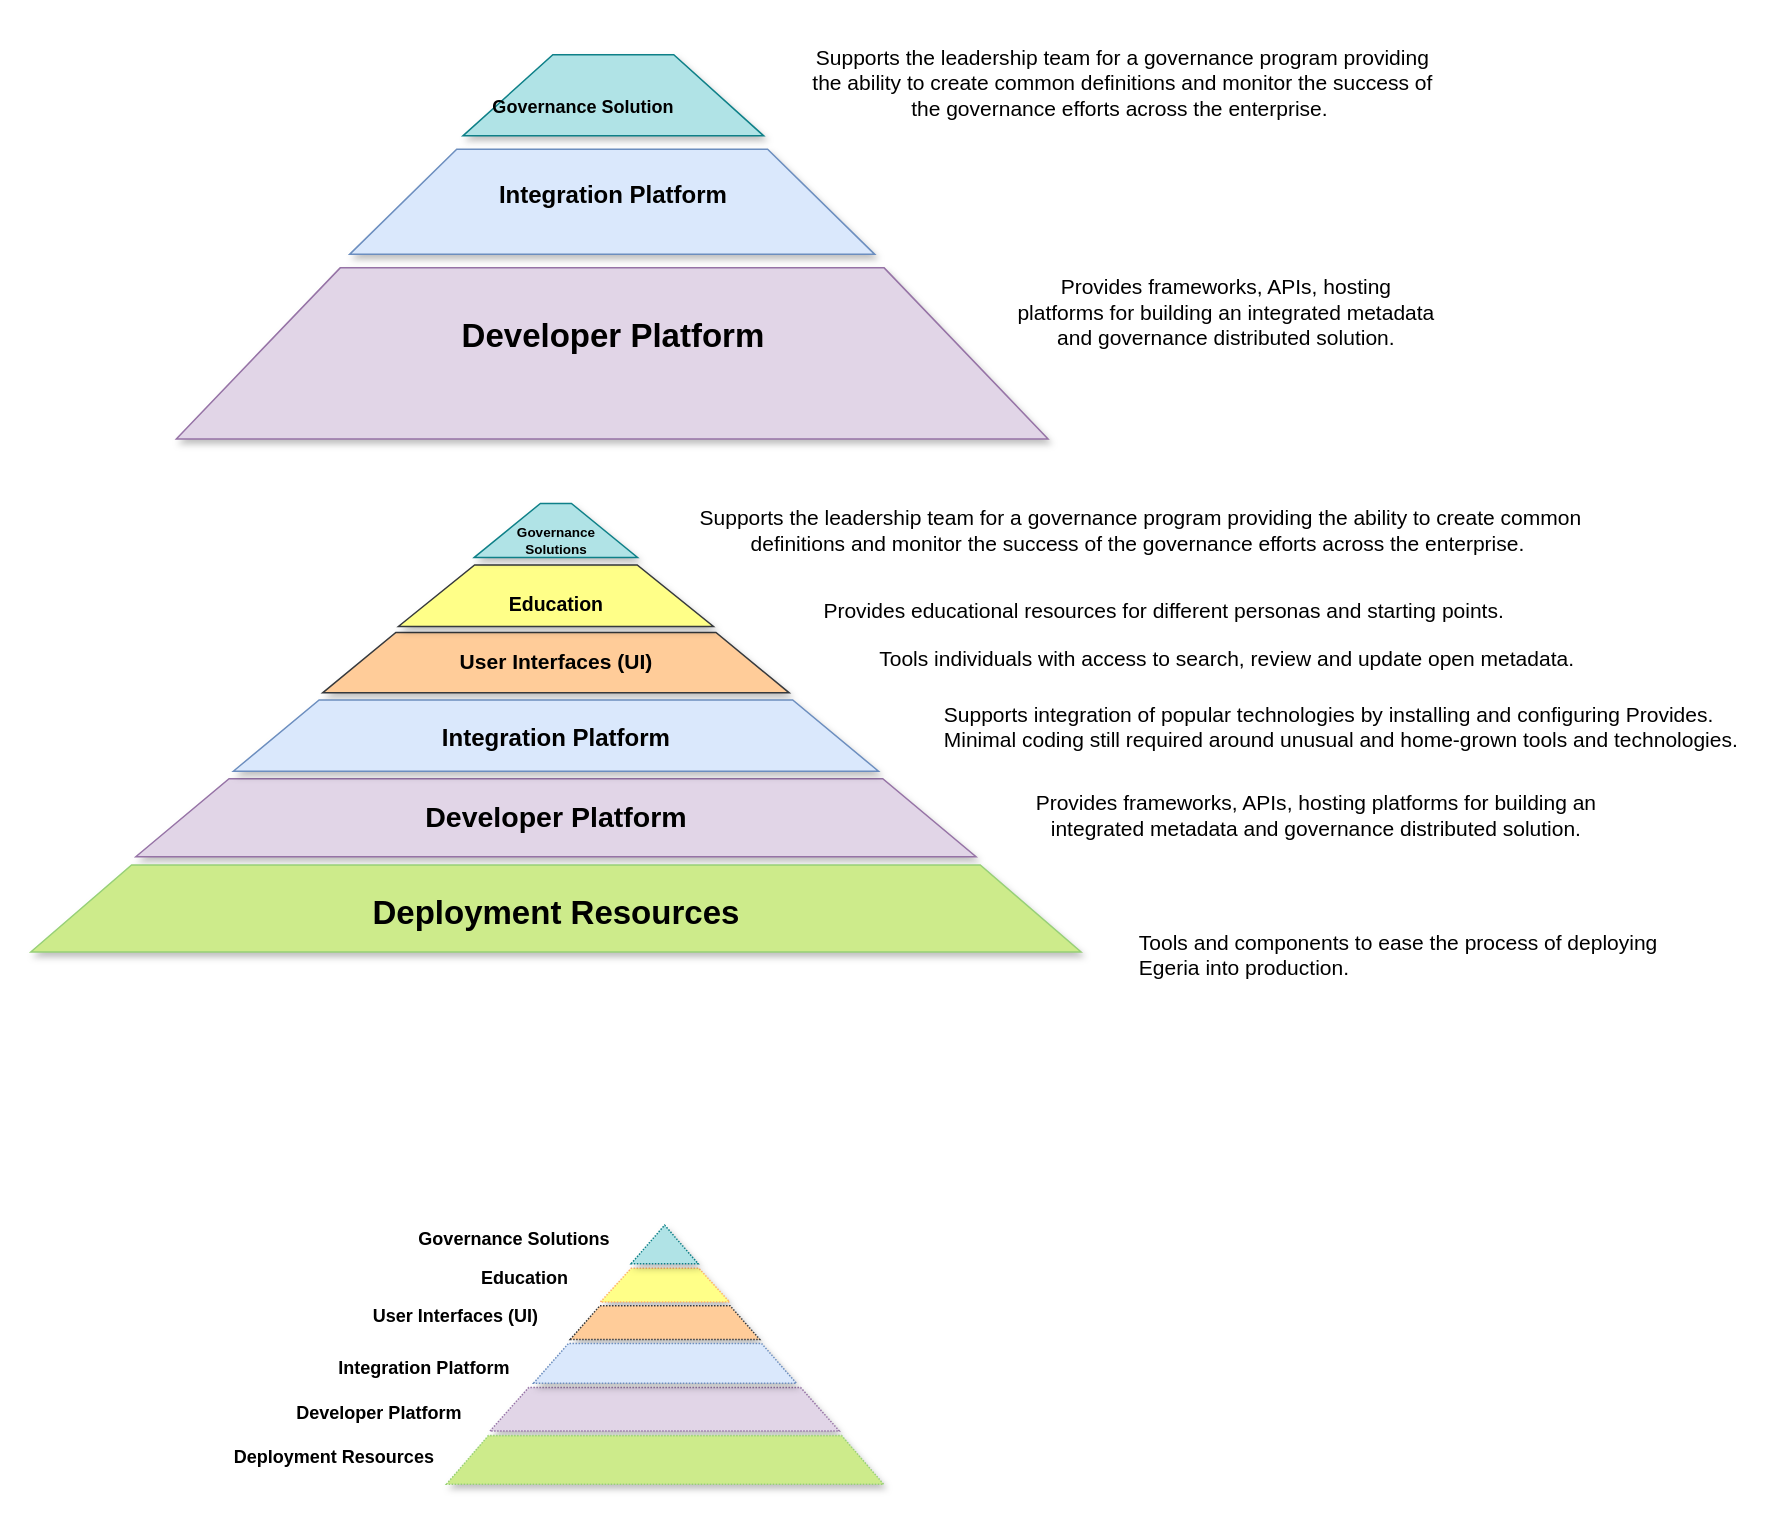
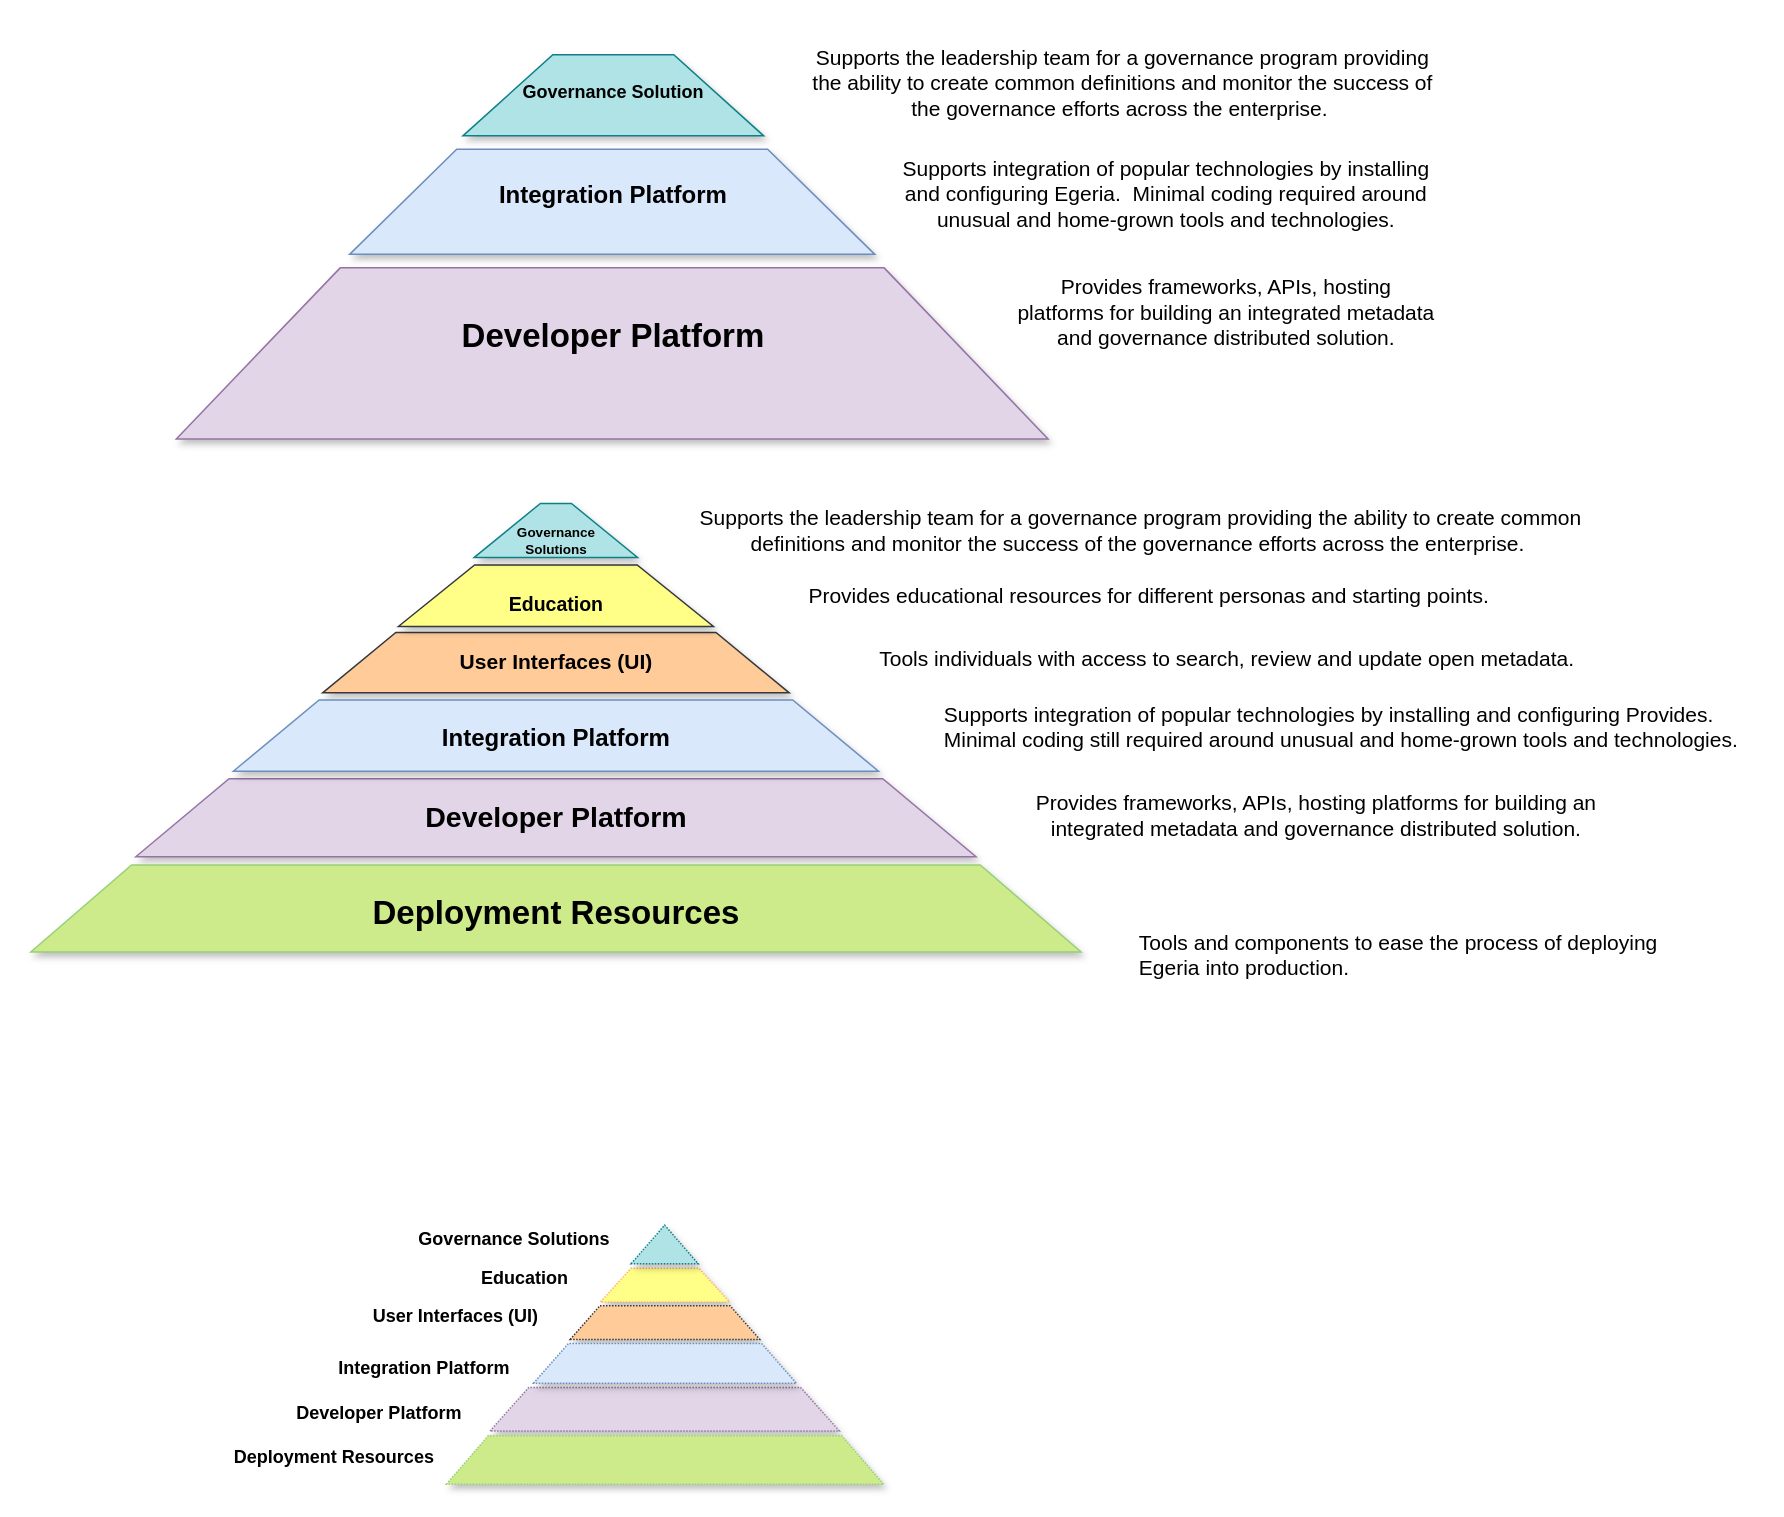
node "Governance Solution": moved (582, 107) -> (612, 92)
node "Supports integration of popular technologies by installing and configuring Egeria. Minimal coding required around unusual and home-grown tools and technologies.": added
node "Provides educational resources for different personas and starting points.": moved (1164, 611) -> (1149, 596)
